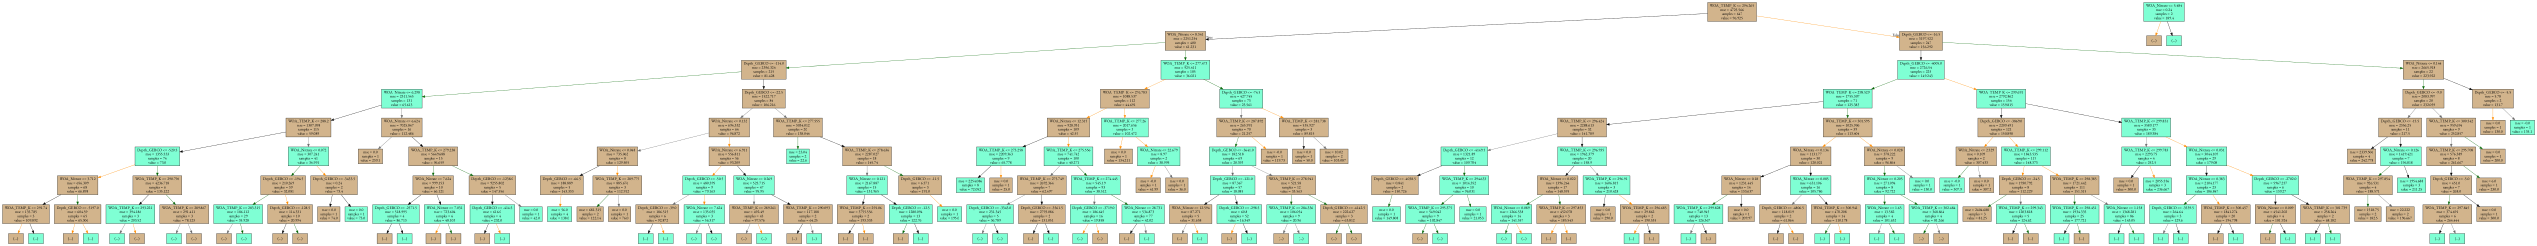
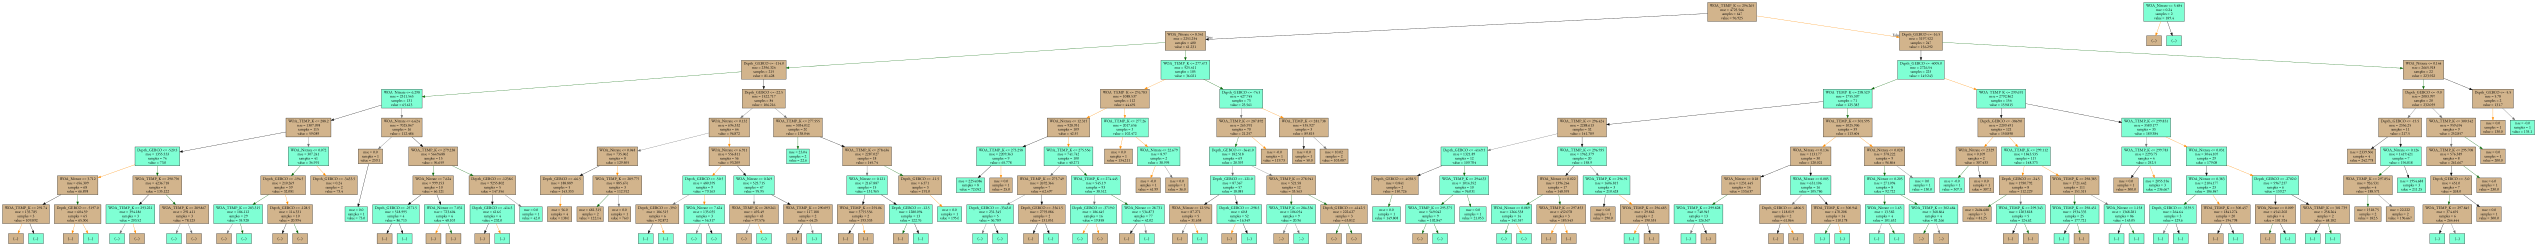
edge "WOA_Nitrate <= 2.529 mse = 0.109 samples = 2 value = 307.433" -> "mse = 0.0 samples = 1 value = 307.2": color gray40 -> black
edge "Depth_GEBCO <= -3433.5 mse = 0.24 samples = 2 value = 73.4" -> "mse = 0.0 samples = 1 value = 73.0": now "mse = 0.0 samples = 1 value = 239.1" -> "mse = 0.0 samples = 1 value = 73.0"
node "mse = 0.0 samples = 1 value = 74.0": removed
node "mse = 56.0 samples = 4 value = 138.0": fillcolor aquamarine -> tan
node "mse = 0.0 samples = 1 value = 209.97": removed
